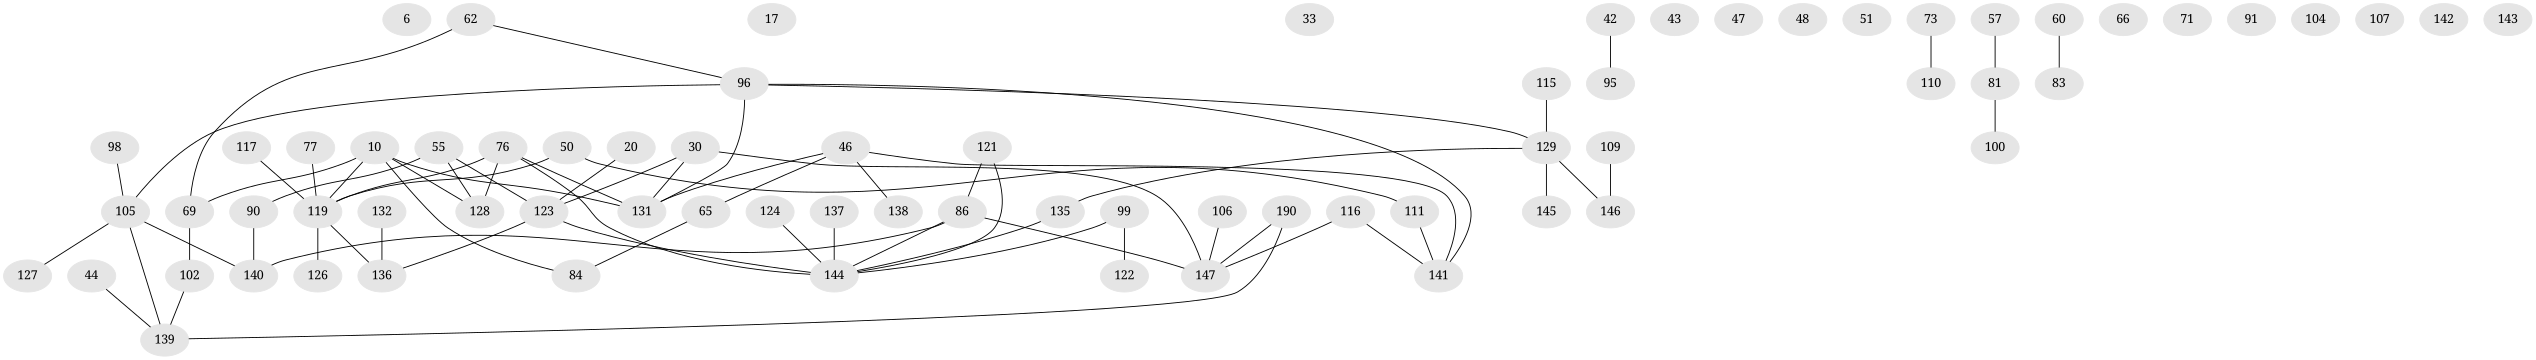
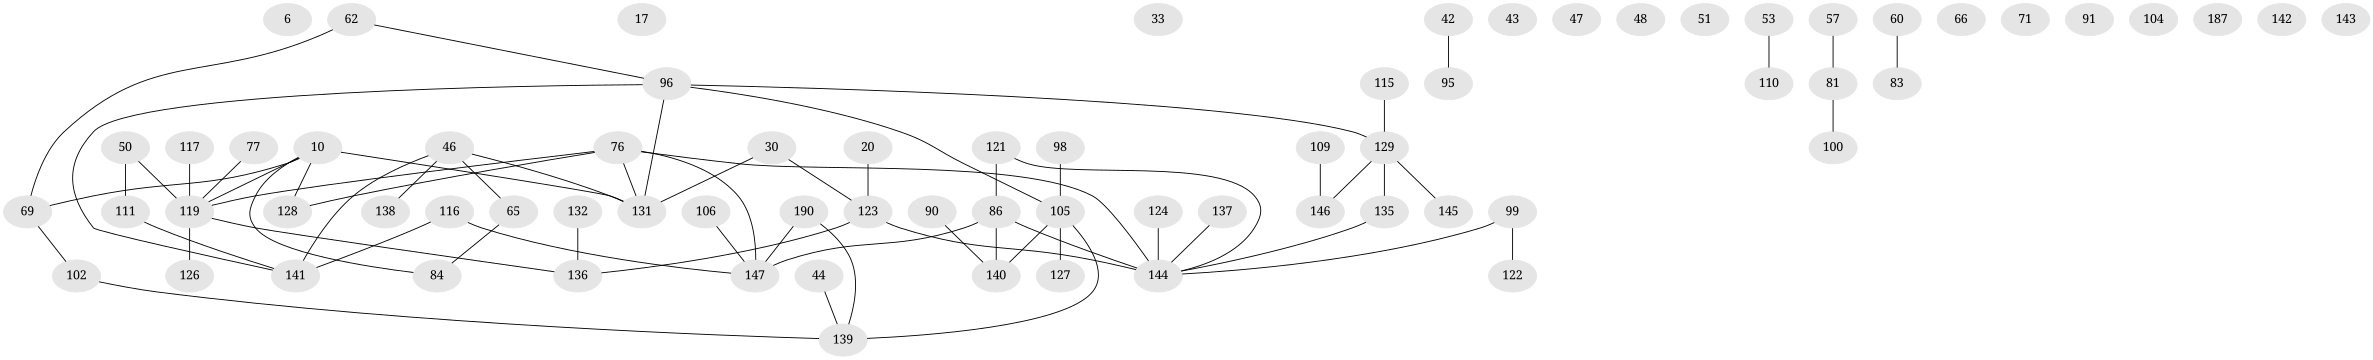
node "73": label "73" -> "53"
node "107": label "107" -> "187"
node "55": removed
edge "30" -- "147": now "76" -- "147"
